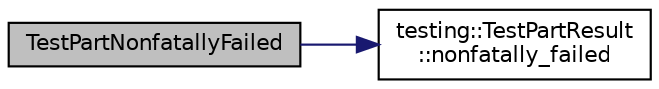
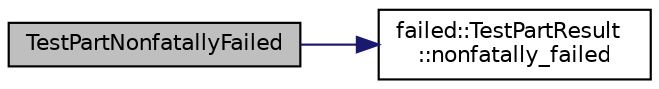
node "testing::TestPartResult ::nonfatally_failed": label "testing::TestPartResult ::nonfatally_failed" -> "failed::TestPartResult ::nonfatally_failed"
